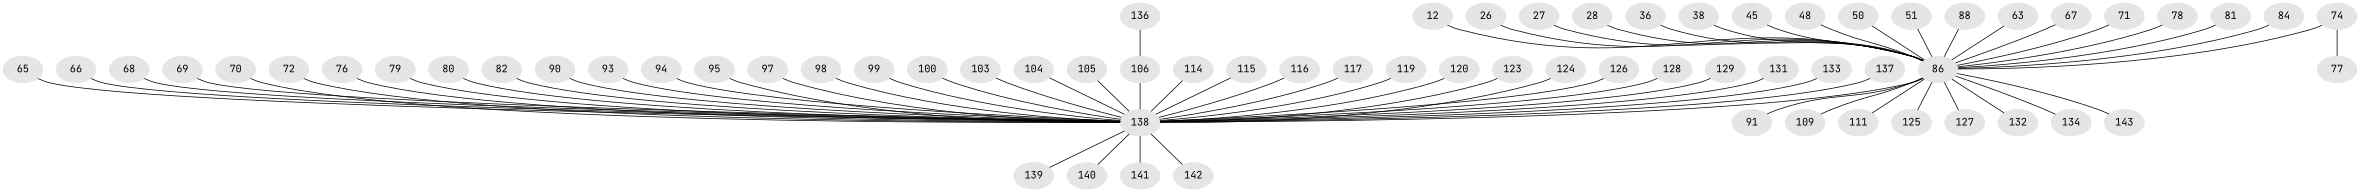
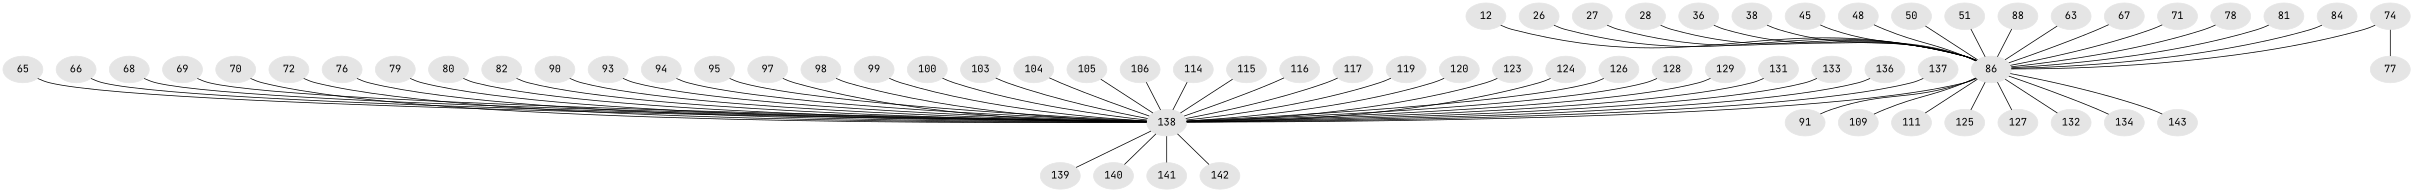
edge "136" -- "106": now "136" -- "138"
